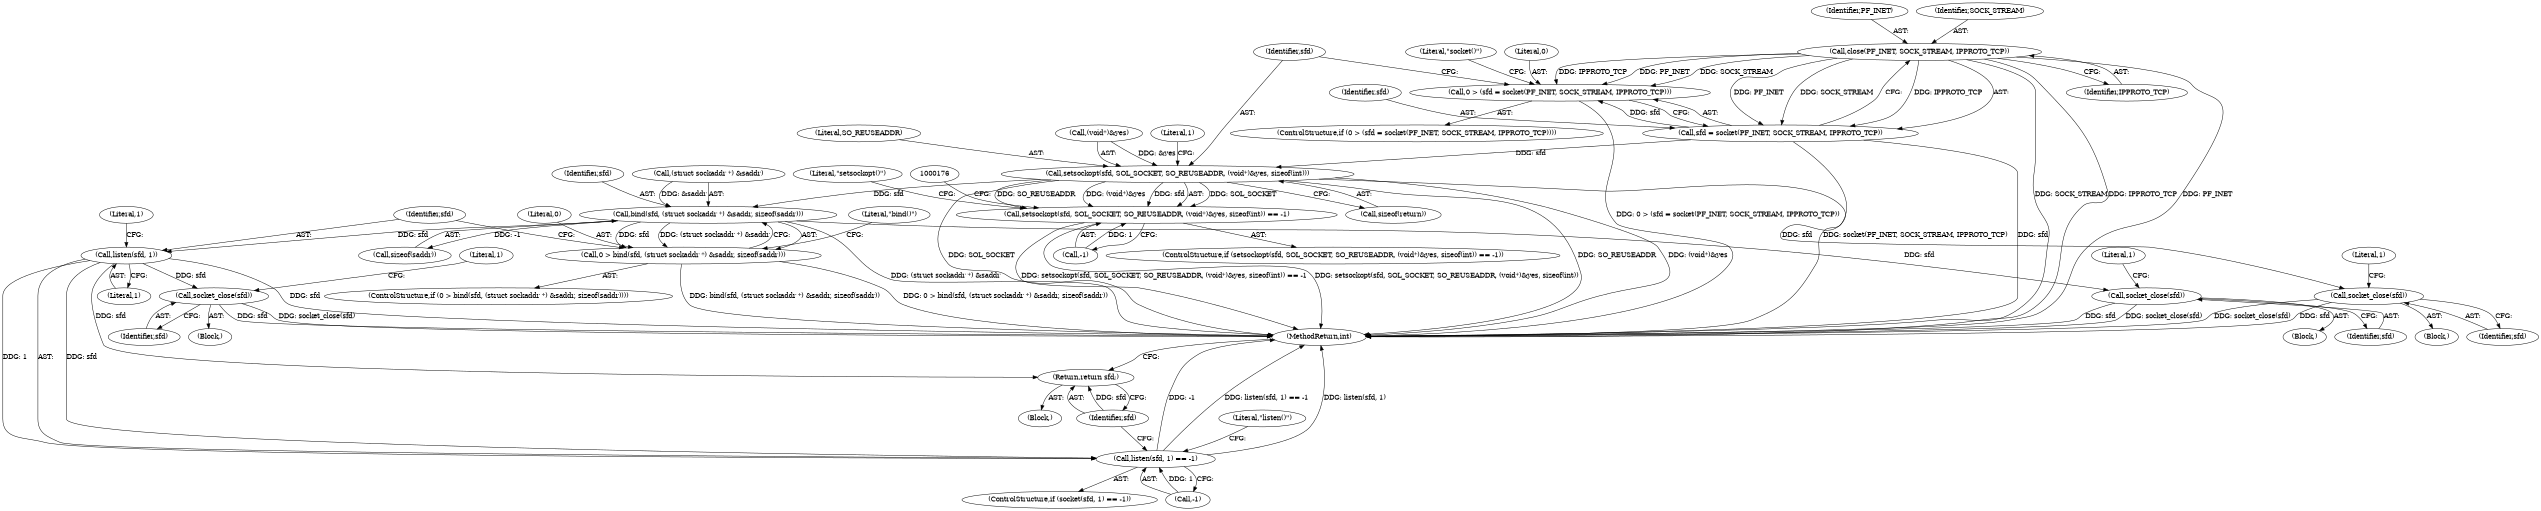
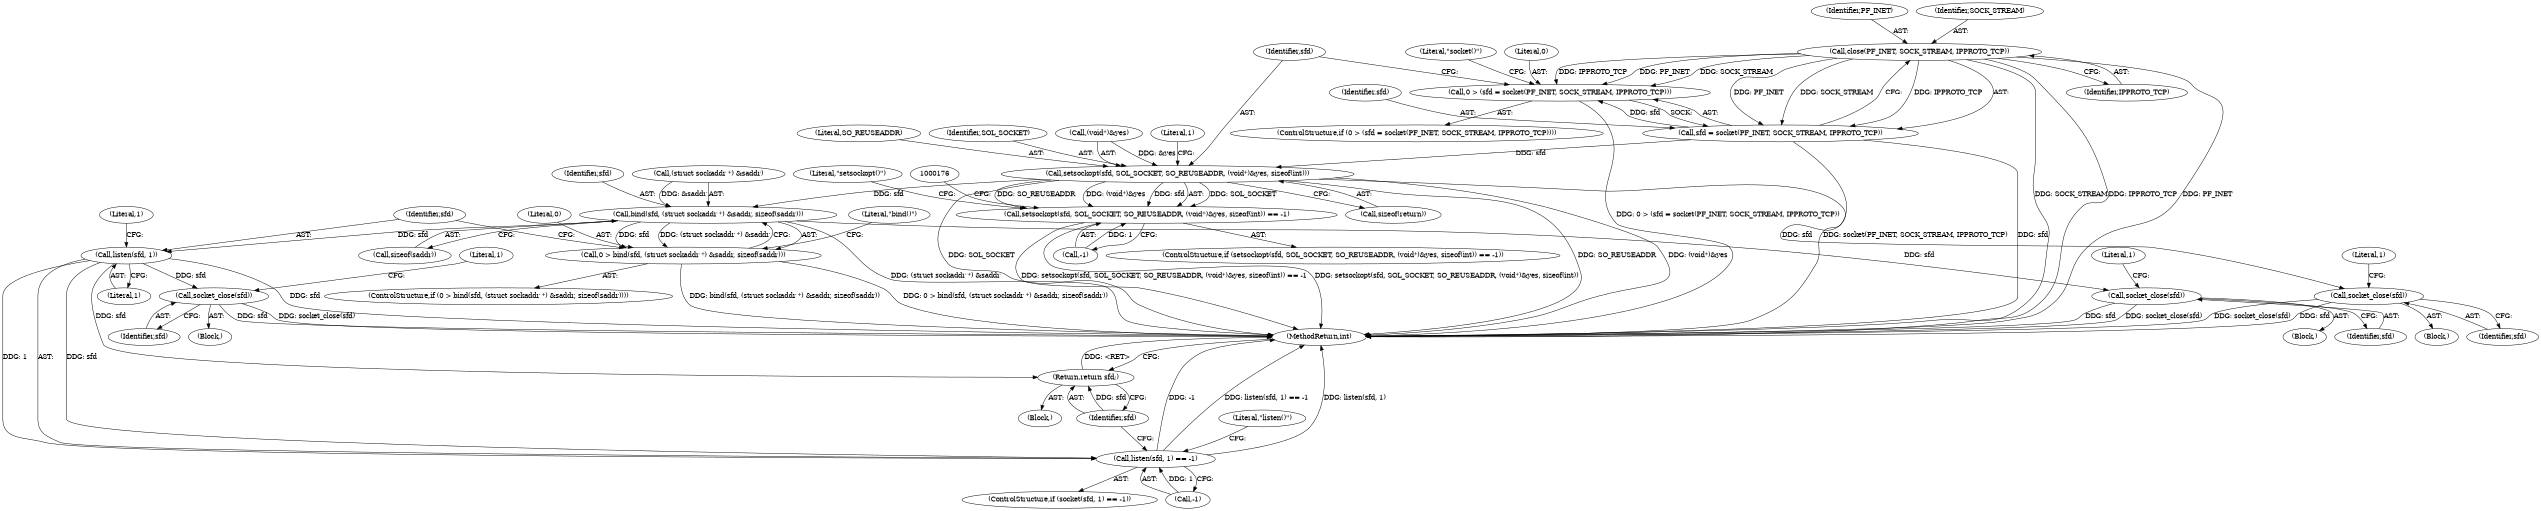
edge "(Call,0 > (sfd = socket(PF_INET, SOCK_STREAM, IPPROTO_TCP)))" -> "(Call,sfd = socket(PF_INET, SOCK_STREAM, IPPROTO_TCP))": label "CFG: " -> "SOCK: "
node "(Identifier,SOL_SOCKET)": added
edge "(Call,bind(sfd, (struct sockaddr *) &saddr, sizeof(saddr)))" -> "(Call,sizeof(saddr))": label "DDG: -1" -> "CFG: "
edge "(Return,return sfd;)" -> "(MethodReturn,int)": added, label "DDG: <RET>"
